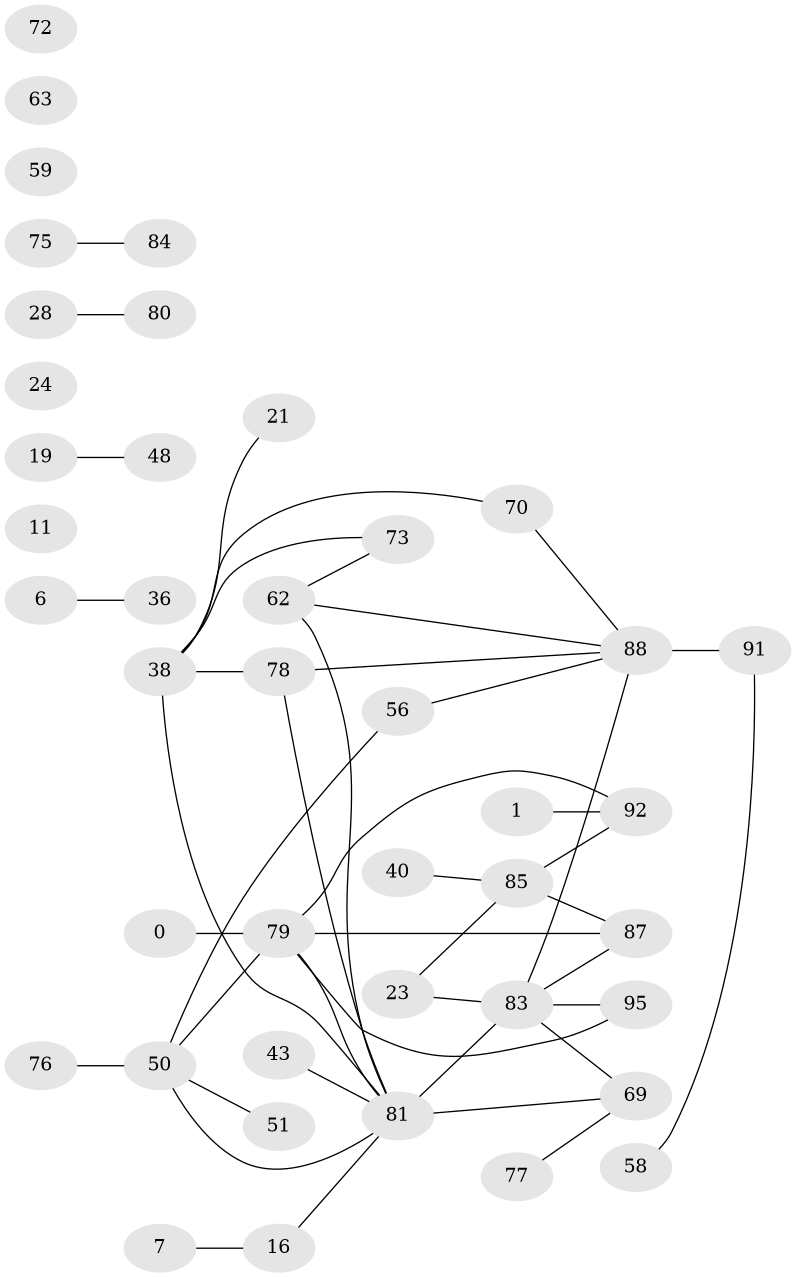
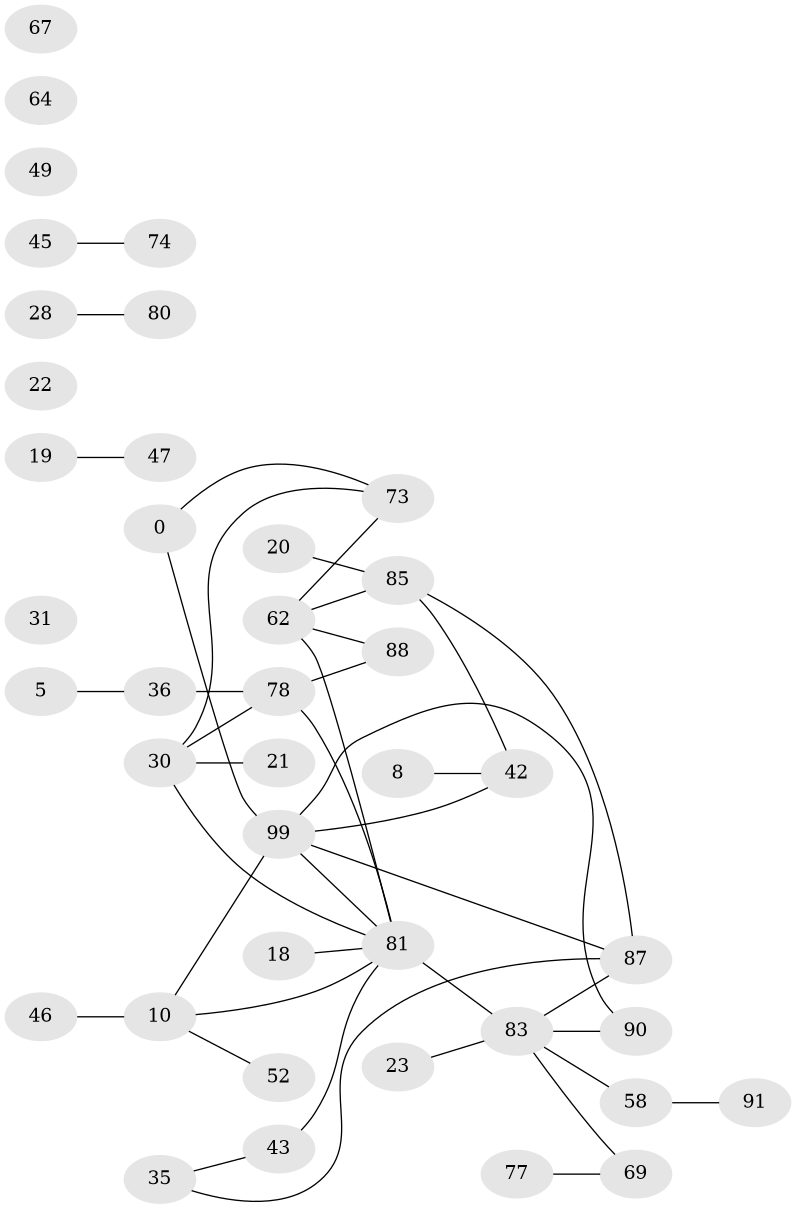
node "72": removed
node "67": added
node "63": removed
node "64": added
node "59": label "59" -> "49"
node "75": label "75" -> "45"
node "84": label "84" -> "74"
node "24": label "24" -> "22"
node "48": label "48" -> "47"
edge "73" -- "0": added
node "70": removed
node "11": label "11" -> "31"
node "6": label "6" -> "5"
edge "88" -- "91": removed
node "38": label "38" -> "30"
edge "36" -- "78": added
node "56": removed
node "1": label "1" -> "8"
node "92": label "92" -> "42"
edge "88" -- "83": now "58" -- "83"
node "40": label "40" -> "20"
node "79": label "79" -> "99"
edge "85" -- "23": now "85" -- "62"
node "95": label "95" -> "90"
node "76": label "76" -> "46"
node "50": label "50" -> "10"
edge "69" -- "81": removed
node "51": label "51" -> "52"
node "35": added
node "7": removed
node "16": label "16" -> "18"
